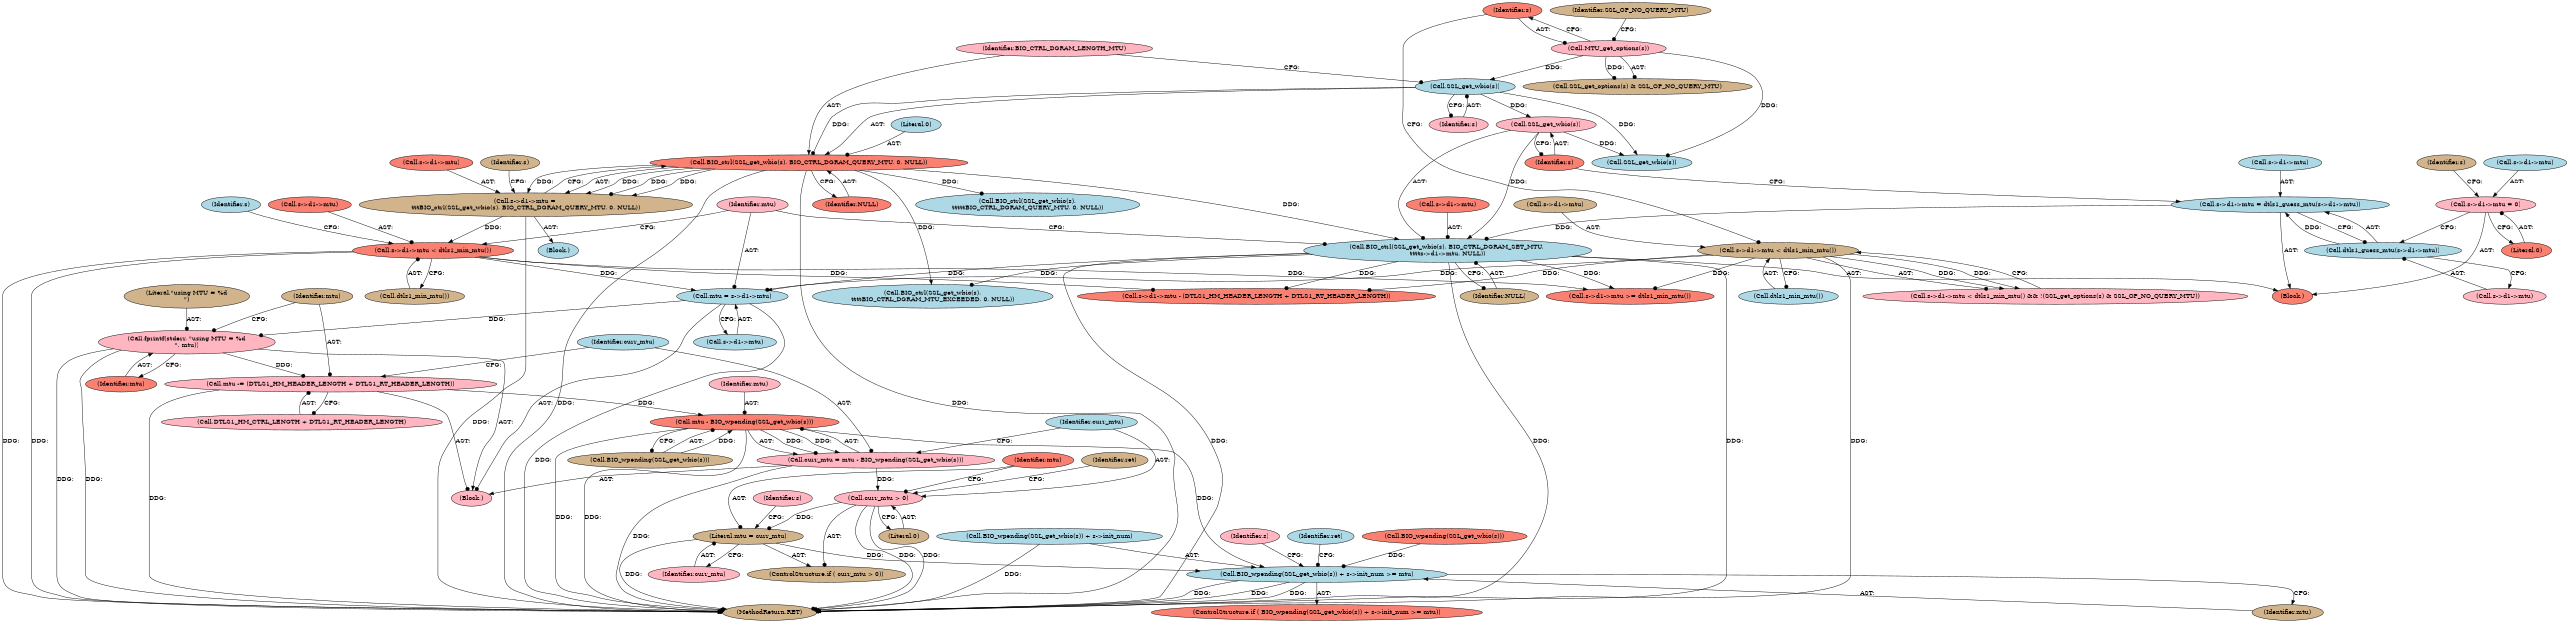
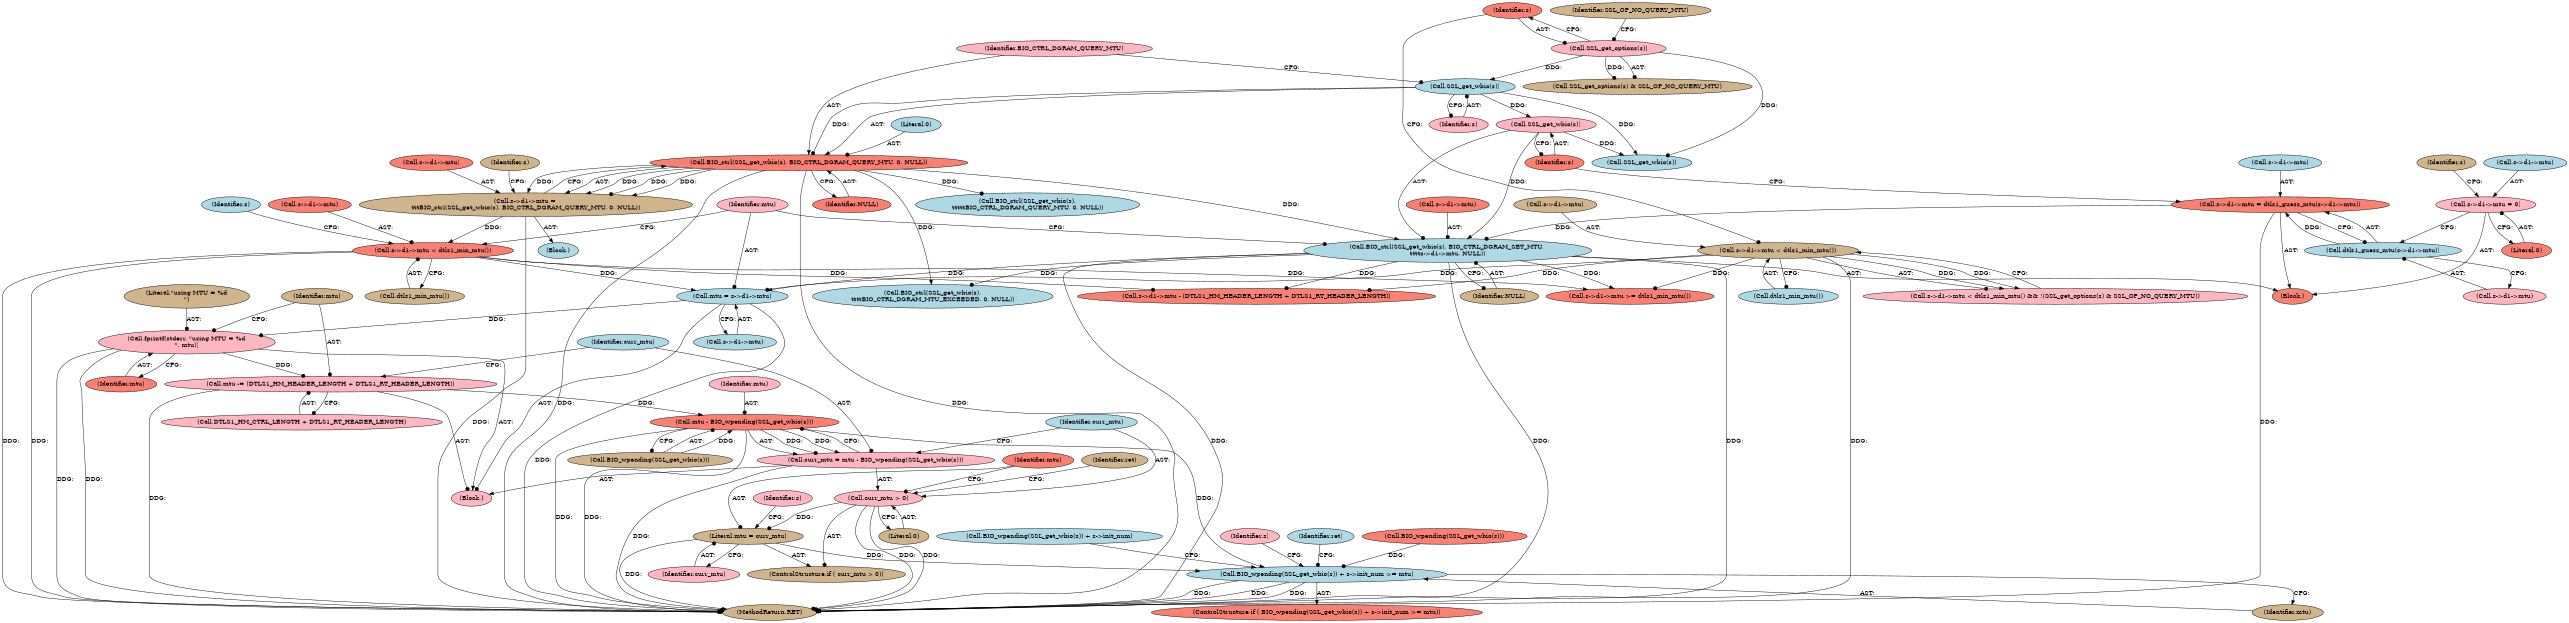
node "(Identifier,BIO_CTRL_DGRAM_LENGTH_MTU)": label "(Identifier,BIO_CTRL_DGRAM_LENGTH_MTU)" -> "(Identifier,BIO_CTRL_DGRAM_QUERY_MTU)"
node "(Call,MTU_get_options(s))": label "(Call,MTU_get_options(s))" -> "(Call,SSL_get_options(s))"
node "(Call,s->d1->mtu = dtls1_guess_mtu(s->d1->mtu))": fillcolor lightblue -> salmon
edge "(Call,curr_mtu = mtu - BIO_wpending(SSL_get_wbio(s)))" -> "(Call,mtu - BIO_wpending(SSL_get_wbio(s)))": label "AST: " -> "CFG: "
edge "(Call,curr_mtu = mtu - BIO_wpending(SSL_get_wbio(s)))" -> "(Call,curr_mtu > 0)": label "DDG: " -> "AST: "
edge "(Call,BIO_wpending(SSL_get_wbio(s)) + s->init_num)" -> "(Call,BIO_wpending(SSL_get_wbio(s)) + s->init_num >= mtu)": label "AST: " -> "CFG: "
edge "(Call,BIO_wpending(SSL_get_wbio(s)) + s->init_num)" -> "(MethodReturn,RET)": now "(Call,s->d1->mtu = dtls1_guess_mtu(s->d1->mtu))" -> "(MethodReturn,RET)"
